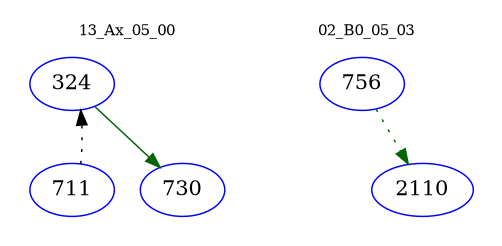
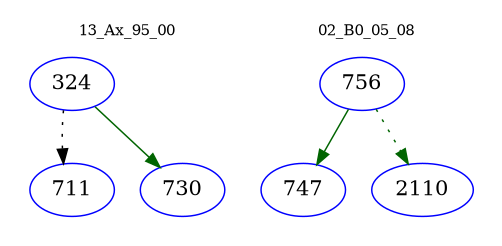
cluster "13_Ax_05_00": label "13_Ax_05_00" -> "13_Ax_95_00"
cluster "02_B0_05_03": label "02_B0_05_03" -> "02_B0_05_08"
edge "711" -> "324": reversed
node "747": added
